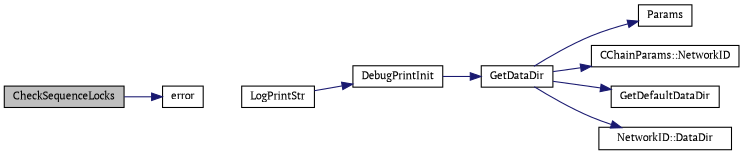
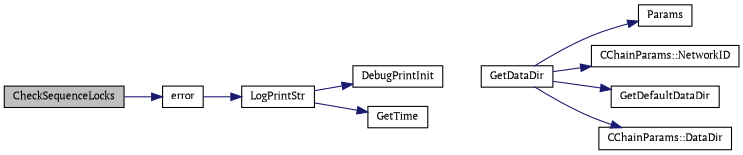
edge "DebugPrintInit" -> "GetDataDir": removed
edge "error" -> "LogPrintStr": added
node "GetTime": added
node "NetworkID::DataDir": label "NetworkID::DataDir" -> "CChainParams::DataDir"
